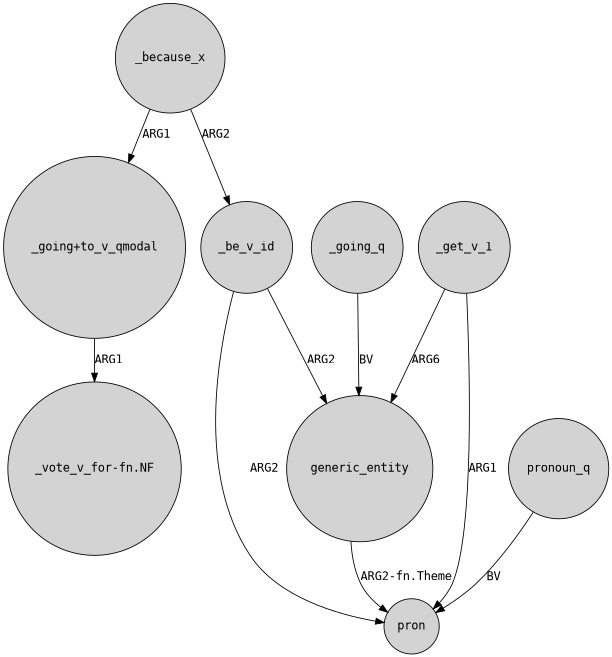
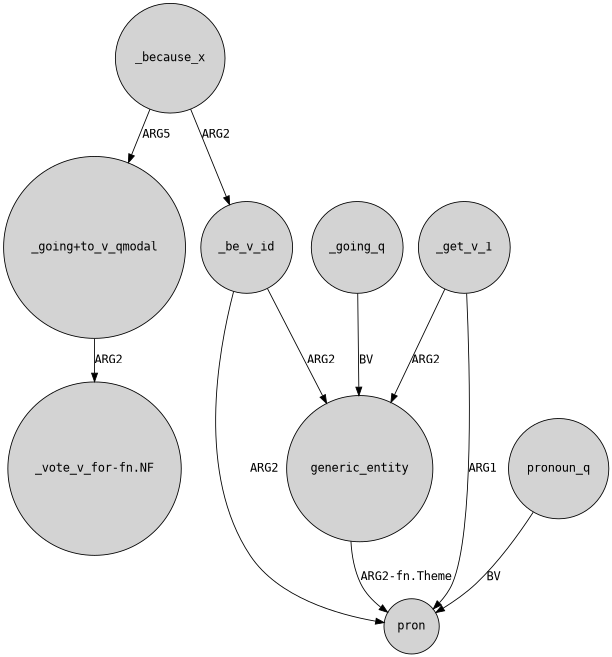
edge "_because_x" -> "_going+to_v_qmodal": label "ARG1" -> "ARG5"
edge "_going+to_v_qmodal" -> "_vote_v_for-fn.NF": label "ARG1" -> "ARG2"
edge "_get_v_1" -> "generic_entity": label "ARG6" -> "ARG2"
